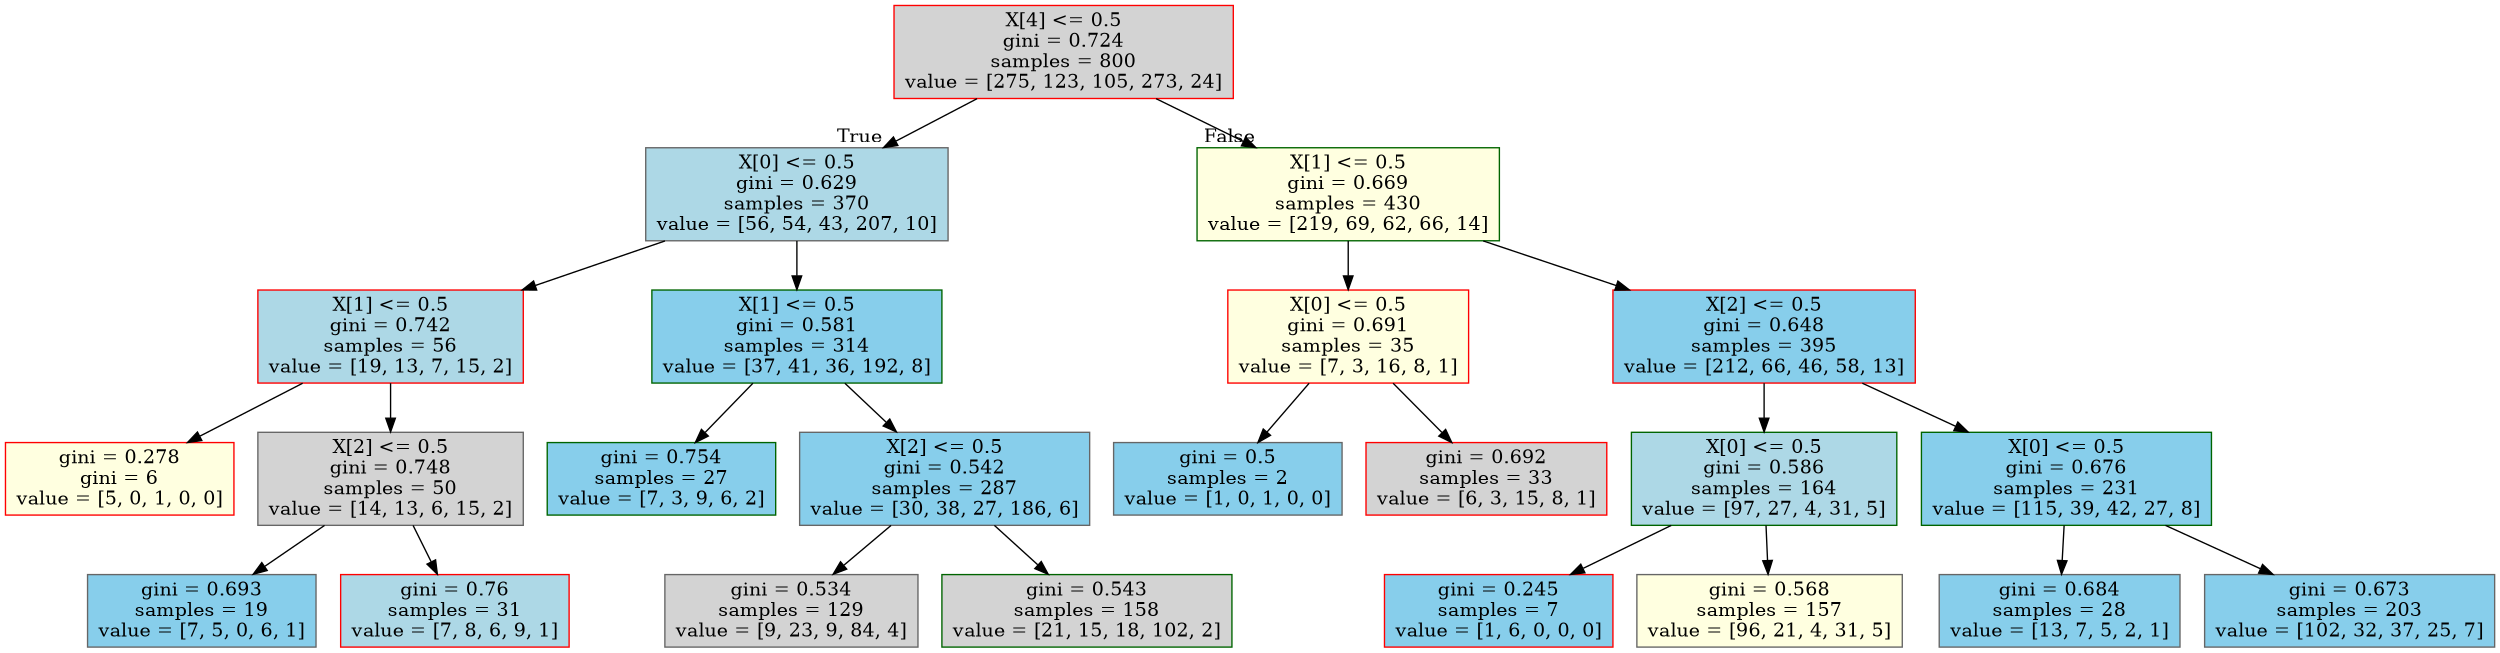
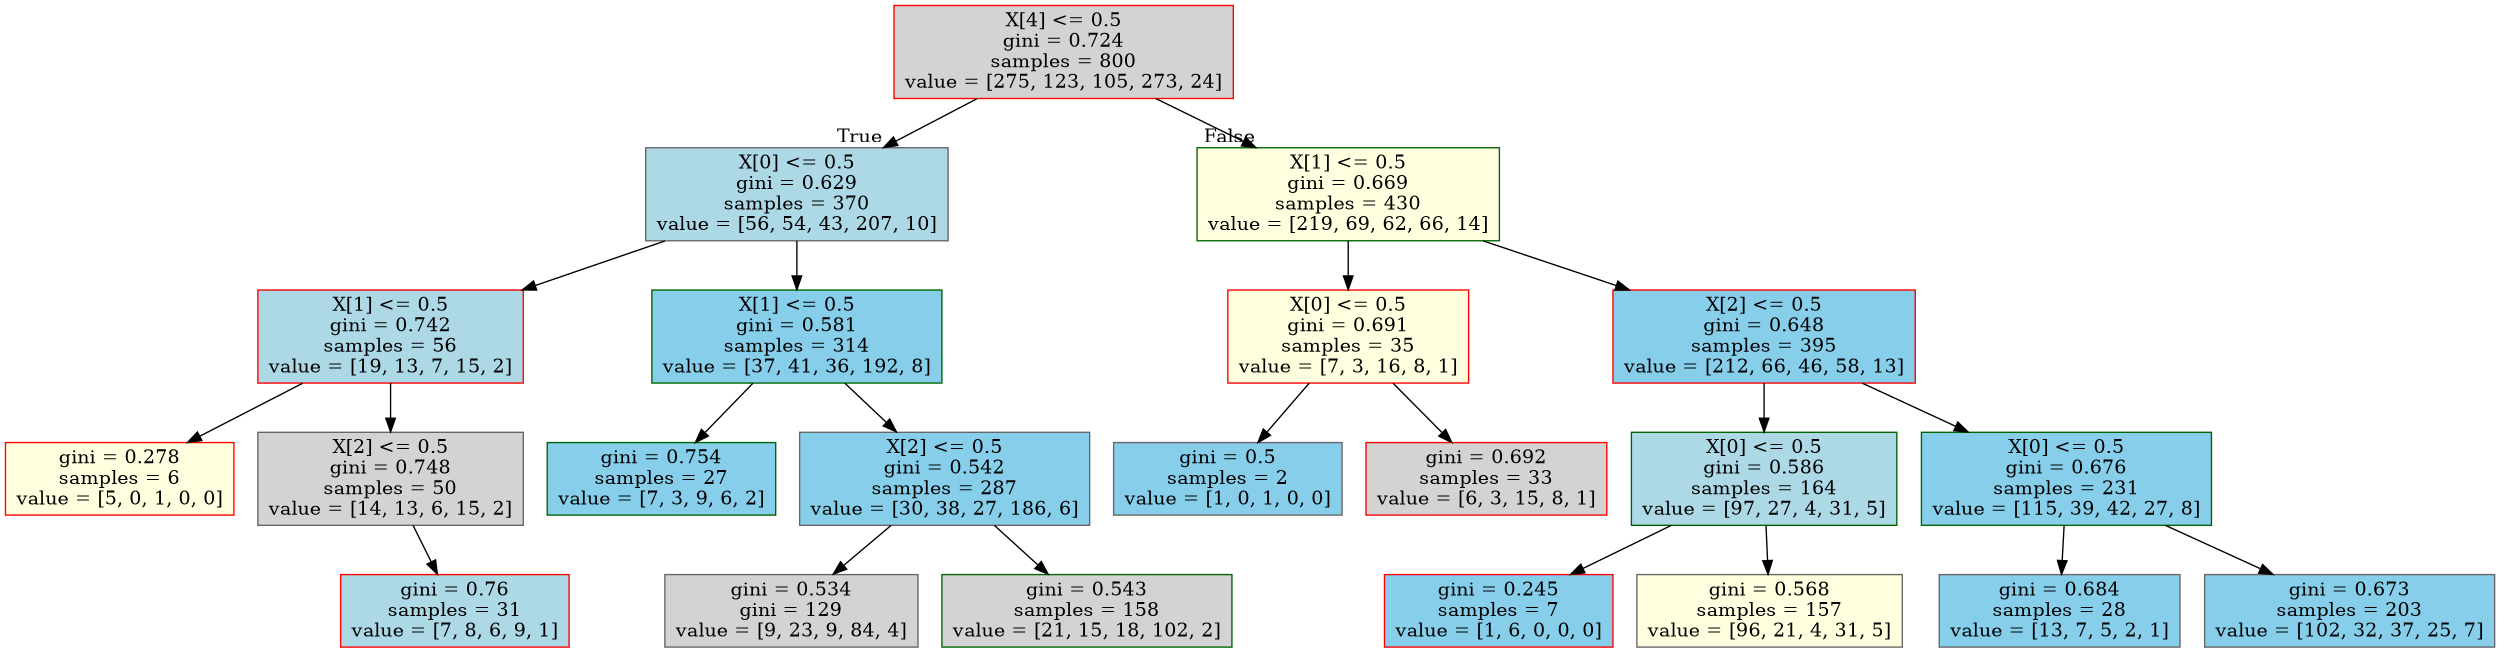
node "gini = 0.278 gini = 6 value = [5, 0, 1, 0, 0]": label "gini = 0.278 gini = 6 value = [5, 0, 1, 0, 0]" -> "gini = 0.278 samples = 6 value = [5, 0, 1, 0, 0]"
node "gini = 0.693 samples = 19 value = [7, 5, 0, 6, 1]": removed
node "gini = 0.534 samples = 129 value = [9, 23, 9, 84, 4]": label "gini = 0.534 samples = 129 value = [9, 23, 9, 84, 4]" -> "gini = 0.534 gini = 129 value = [9, 23, 9, 84, 4]"
